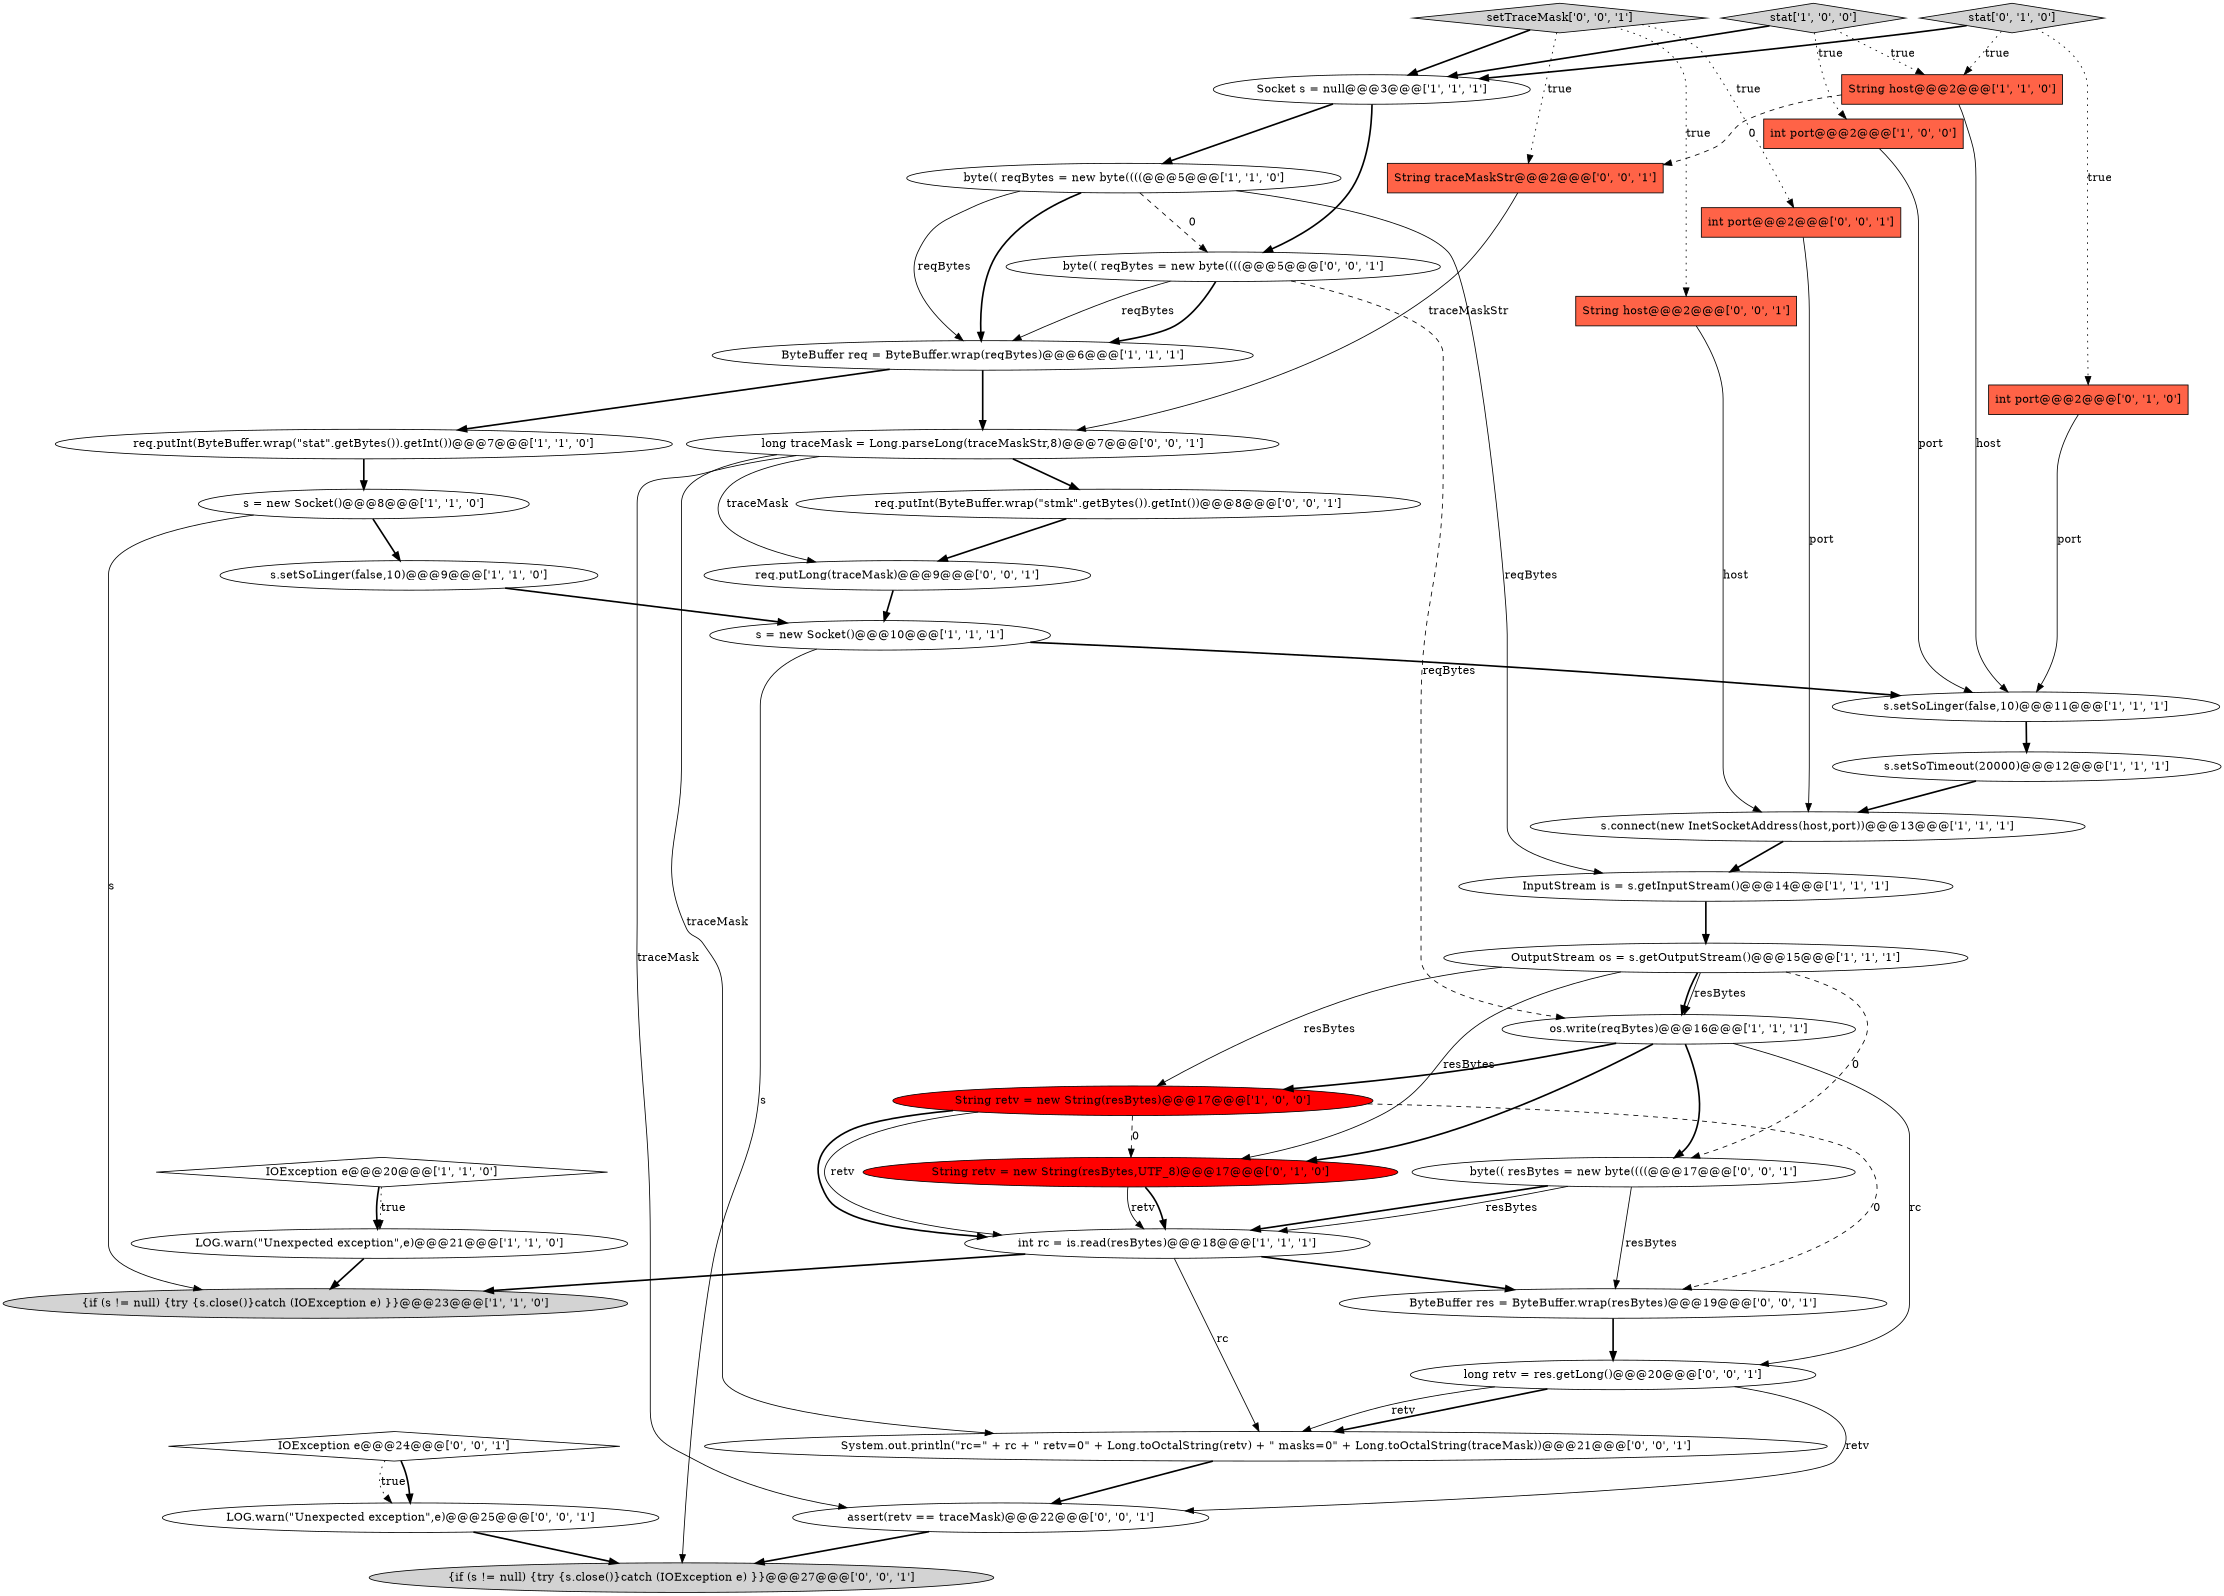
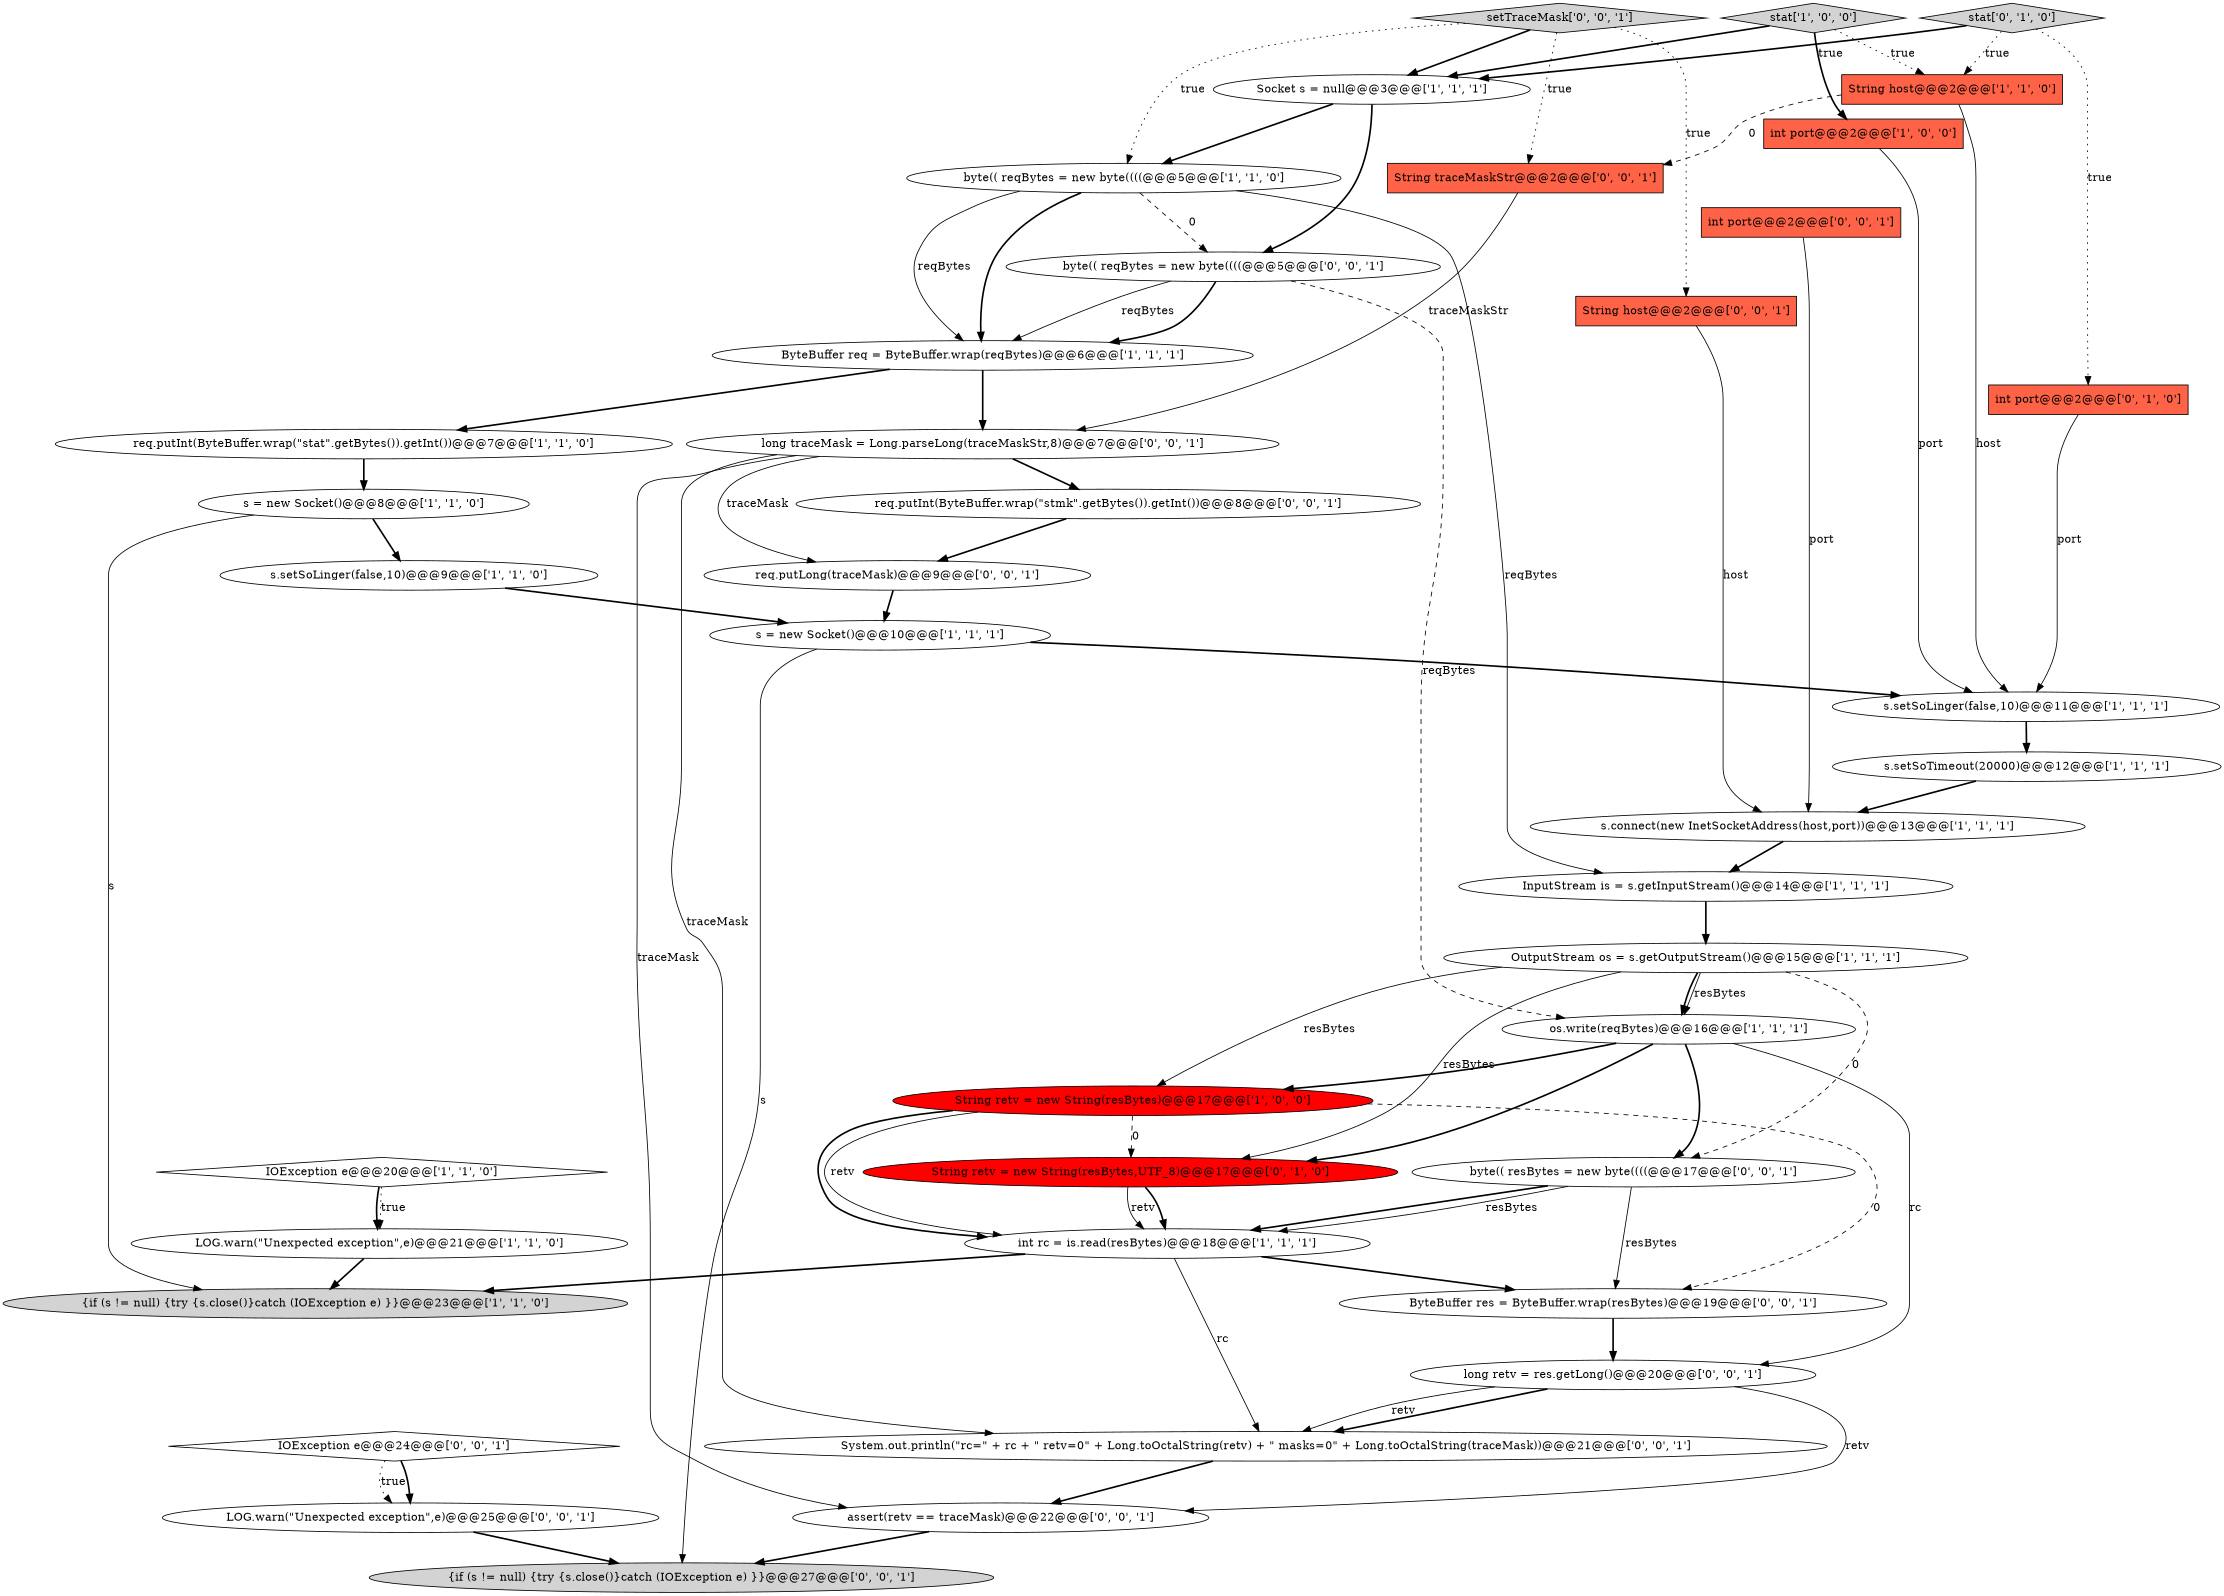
edge "stat['1', '0', '0']" -> "int port@@@2@@@['1', '0', '0']": style dotted -> bold
edge "setTraceMask['0', '0', '1']" -> "int port@@@2@@@['0', '0', '1']": now "setTraceMask['0', '0', '1']" -> "byte(( reqBytes = new byte((((@@@5@@@['1', '1', '0']"
